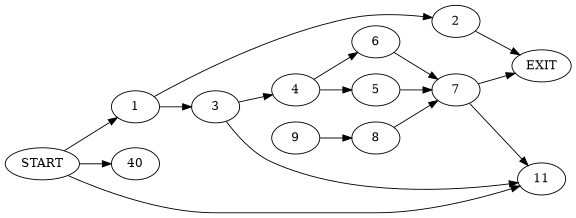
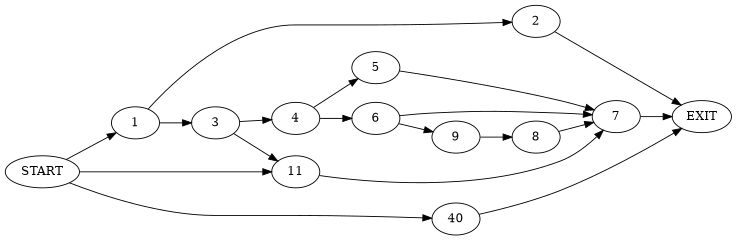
edge "6" -> "9": added
edge "7" -> "11": reversed
edge "40" -> "EXIT": added
